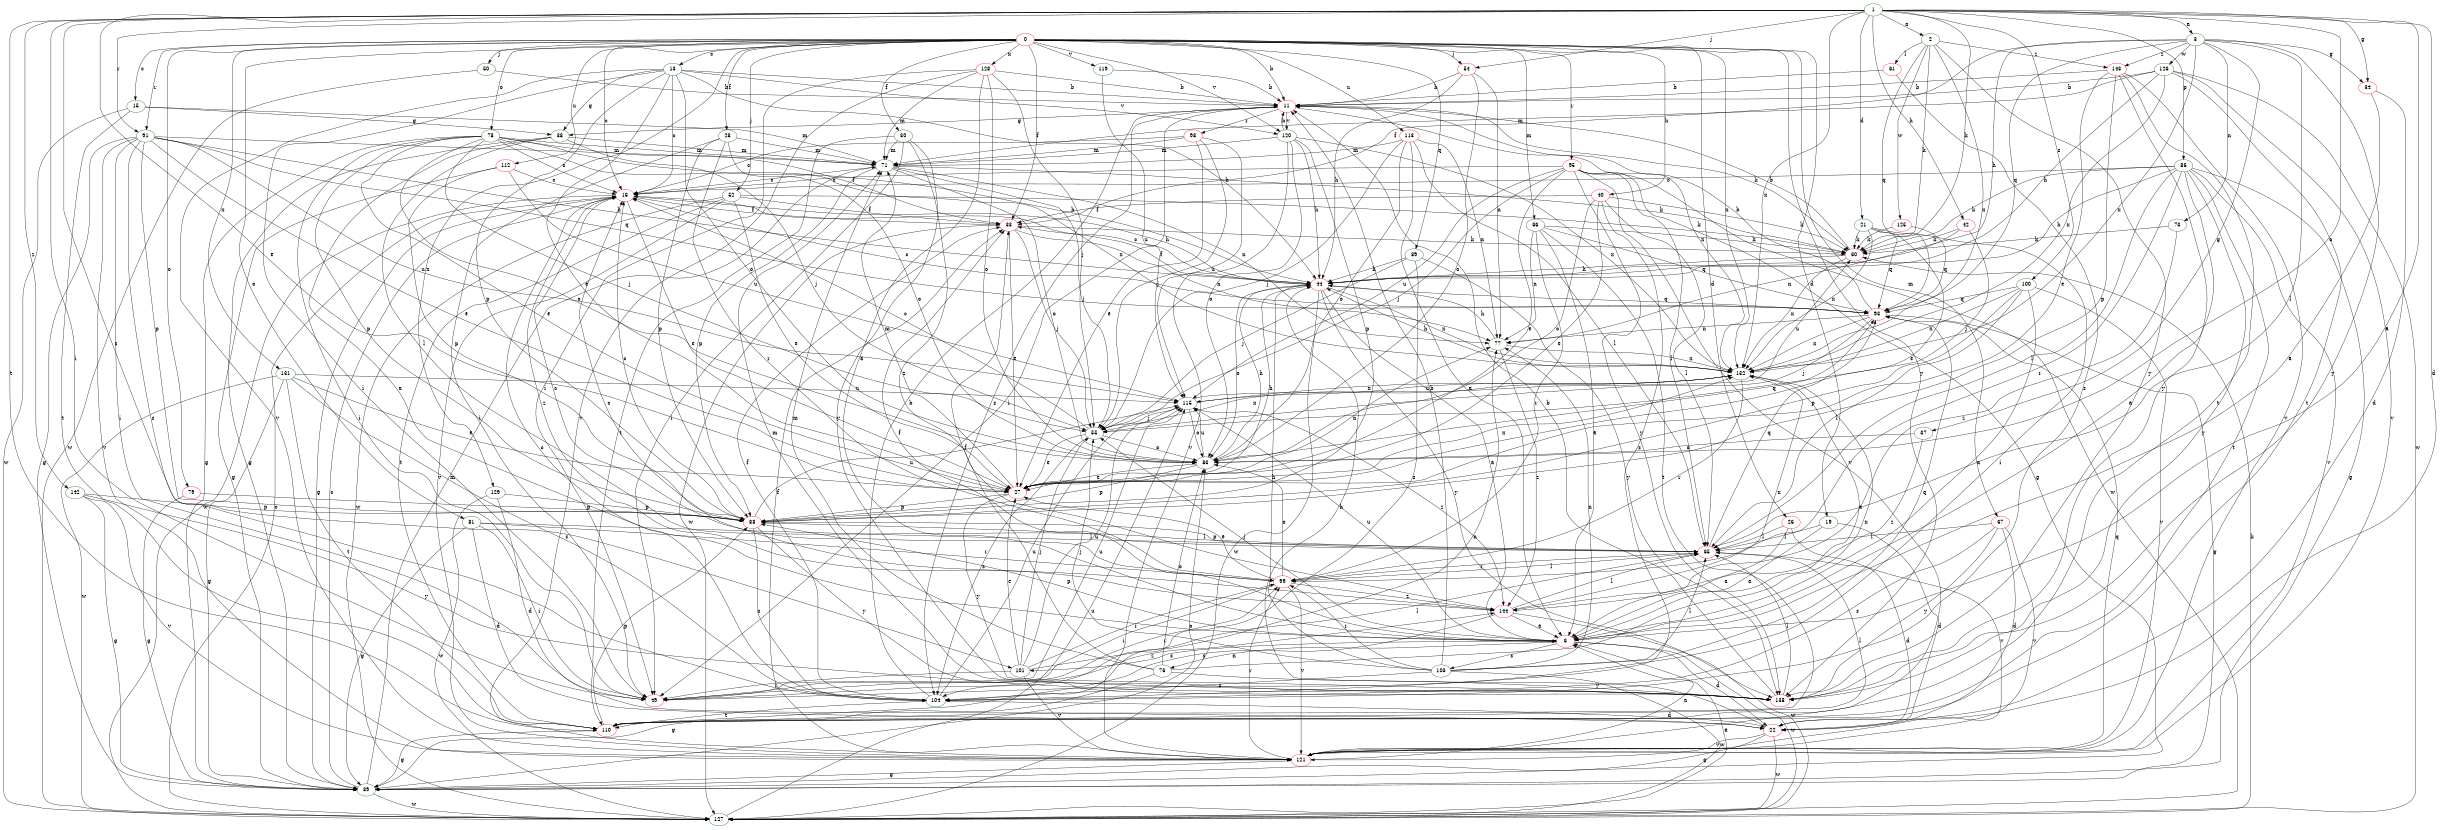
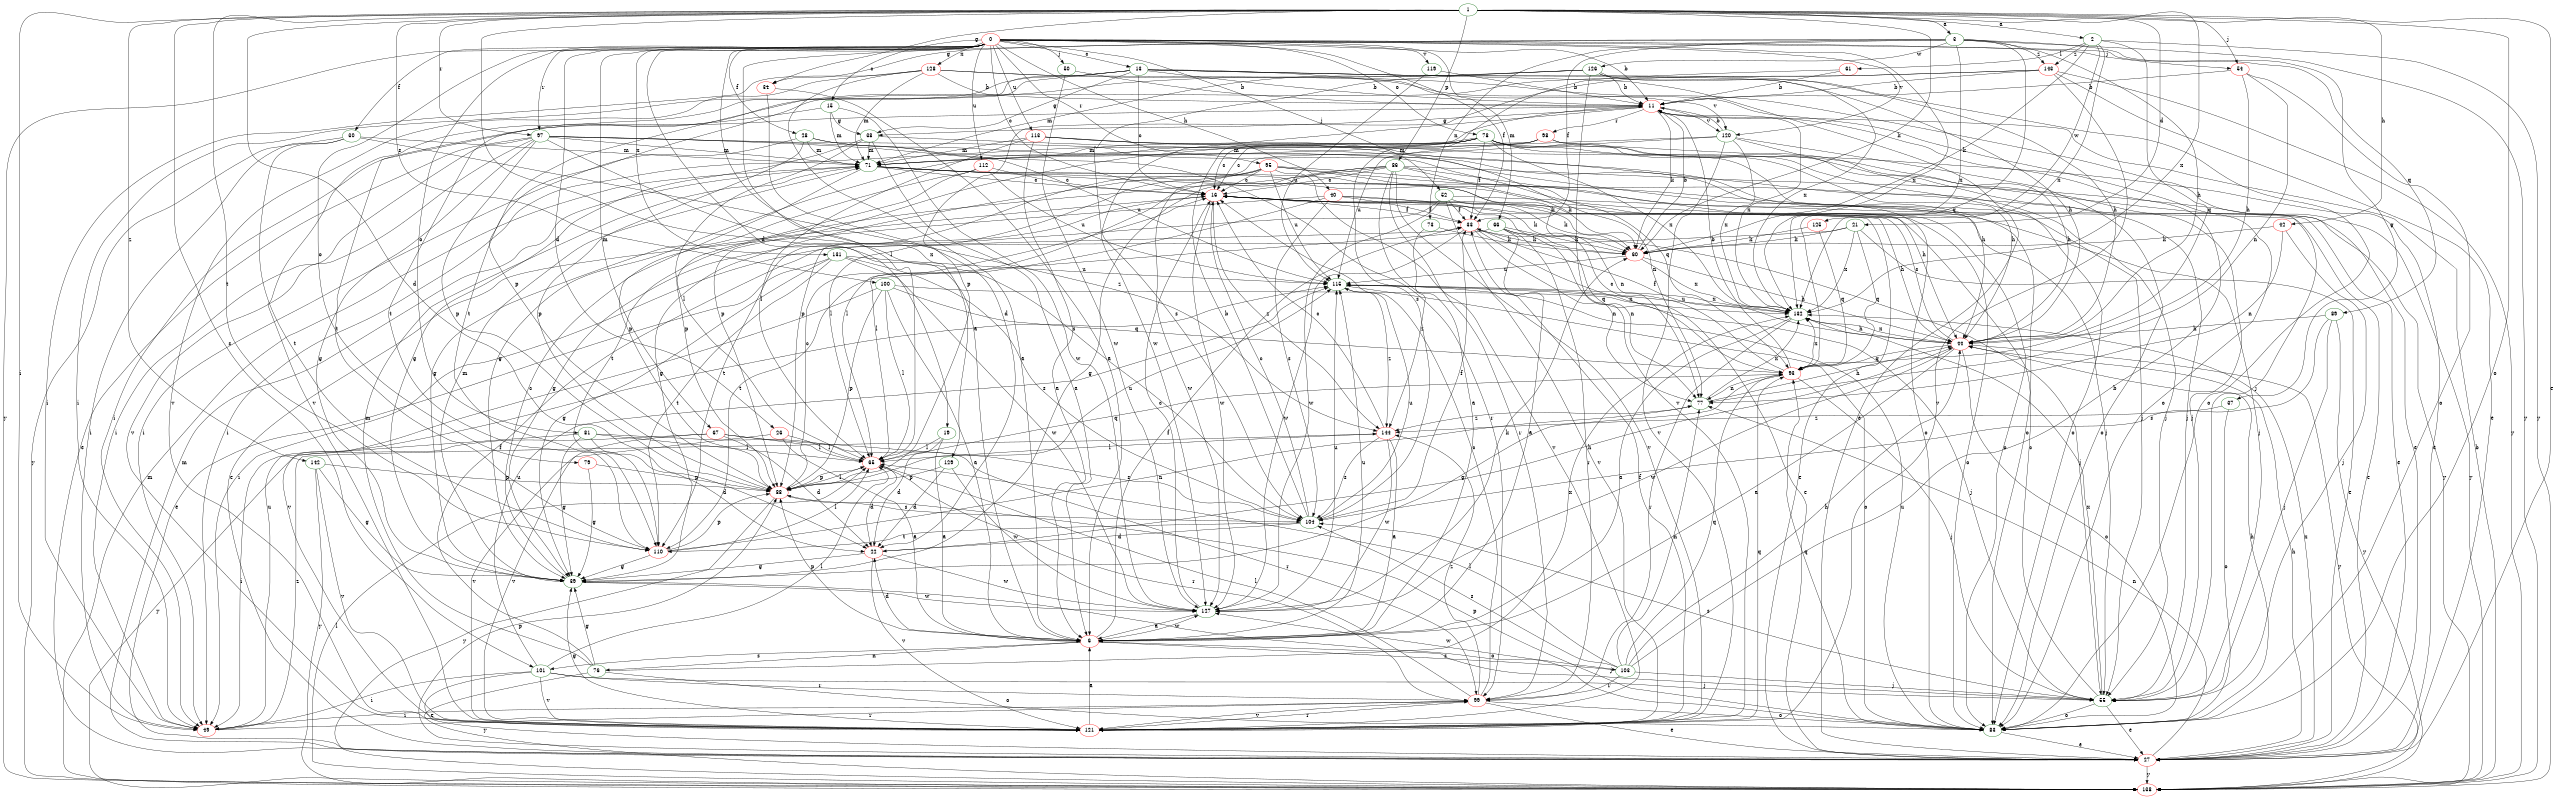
node "91": label "91" -> "97"
edge "115" -> "60": reversed
edge "144" -> "132": removed, label "x"
